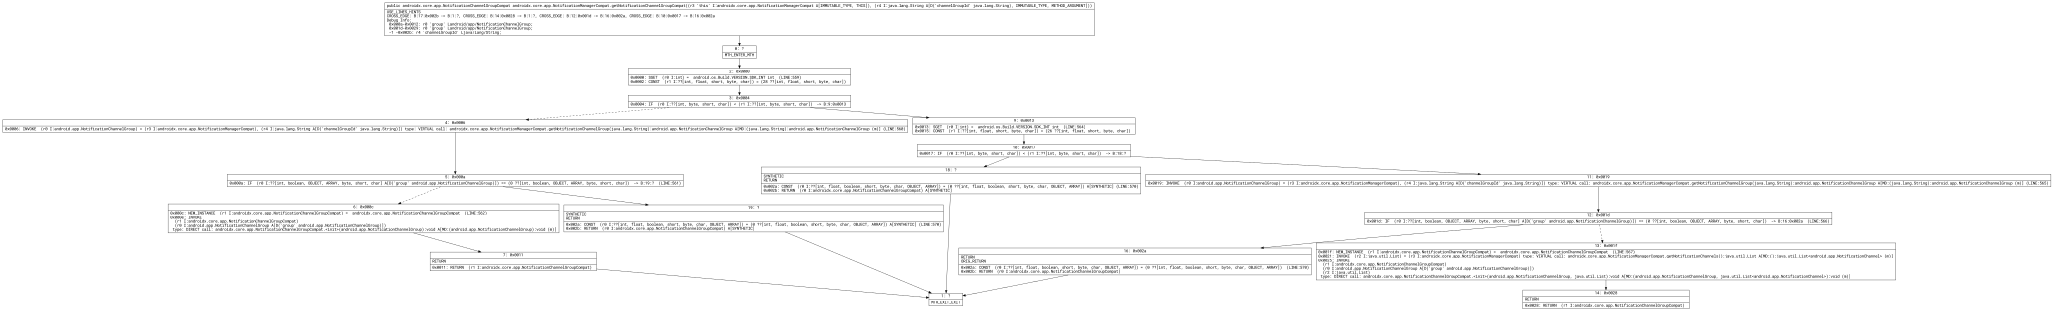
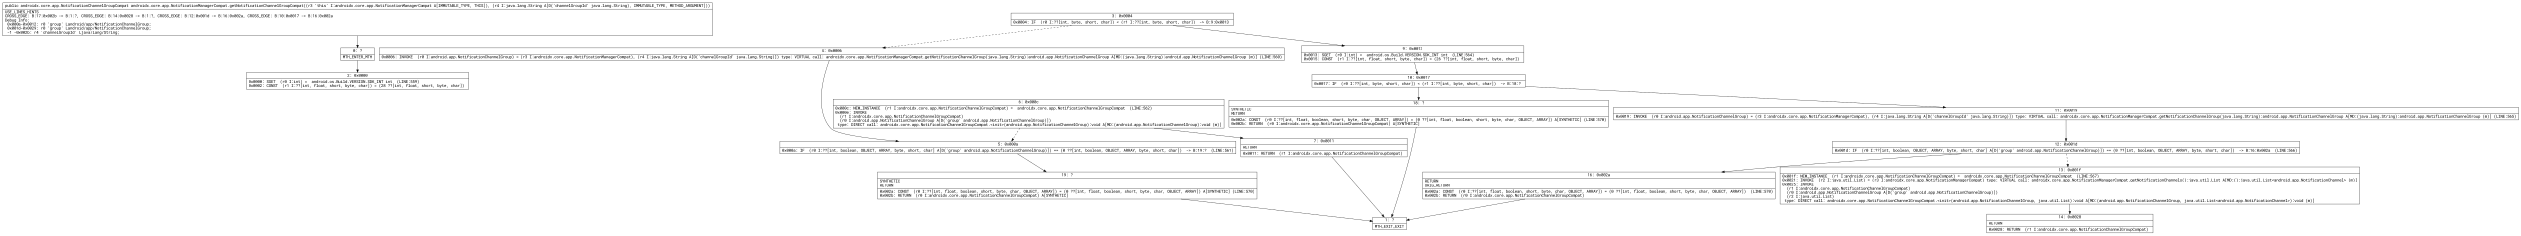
edge "2: 0x0000" -> "3: 0x0004": removed
edge "5: 0x000a" -> "6: 0x000c": reversed
